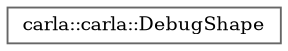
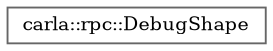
node "carla::carla::DebugShape": label "carla::carla::DebugShape" -> "carla::rpc::DebugShape"
